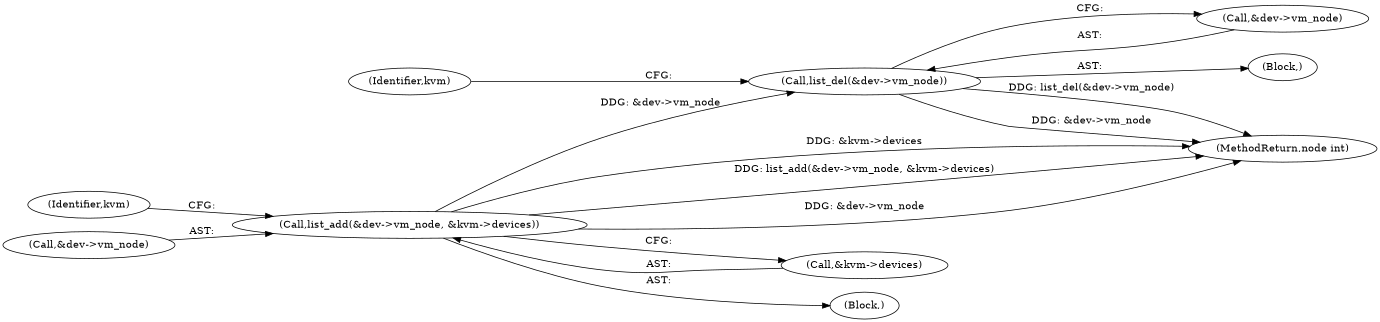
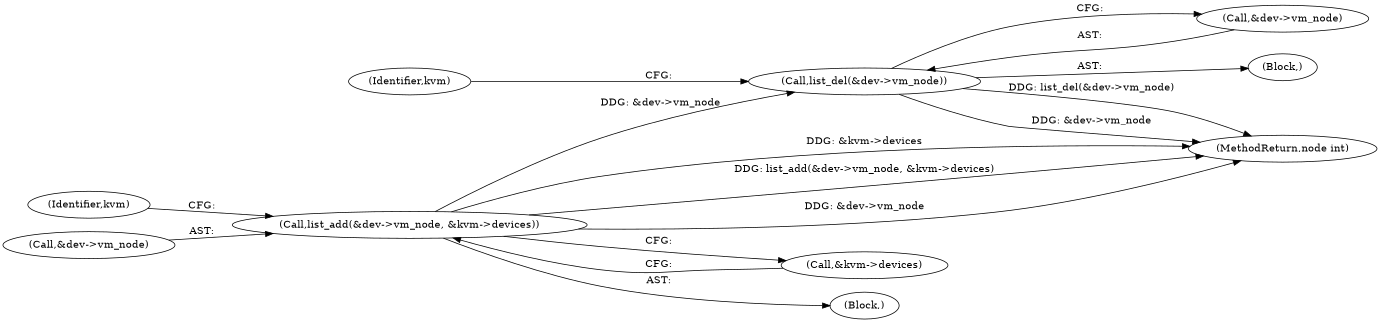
edge "(Call,&kvm->devices)" -> "(Call,list_add(&dev->vm_node, &kvm->devices))": label "AST: " -> "CFG: "
